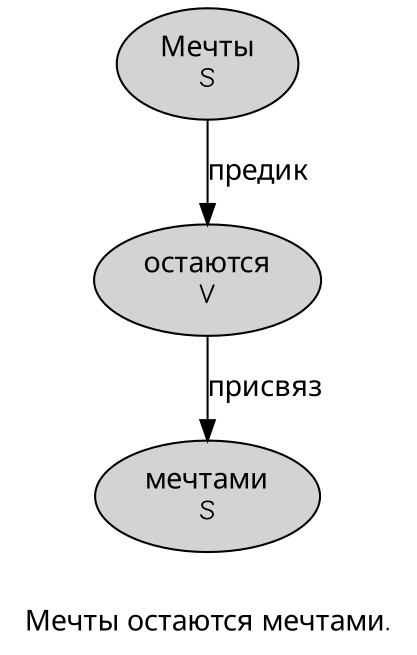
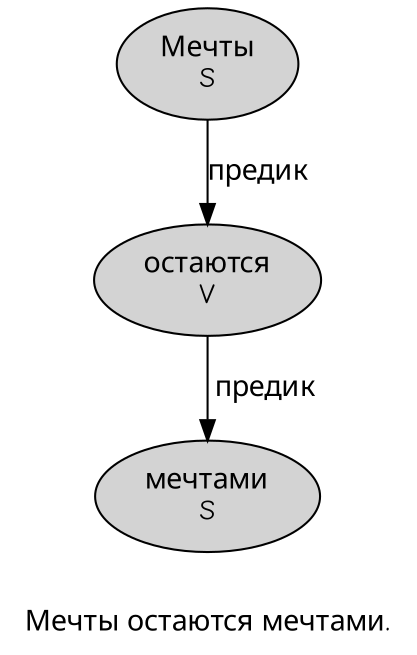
edge "остаются V" -> "мечтами S": label "присвяз" -> "предик"
